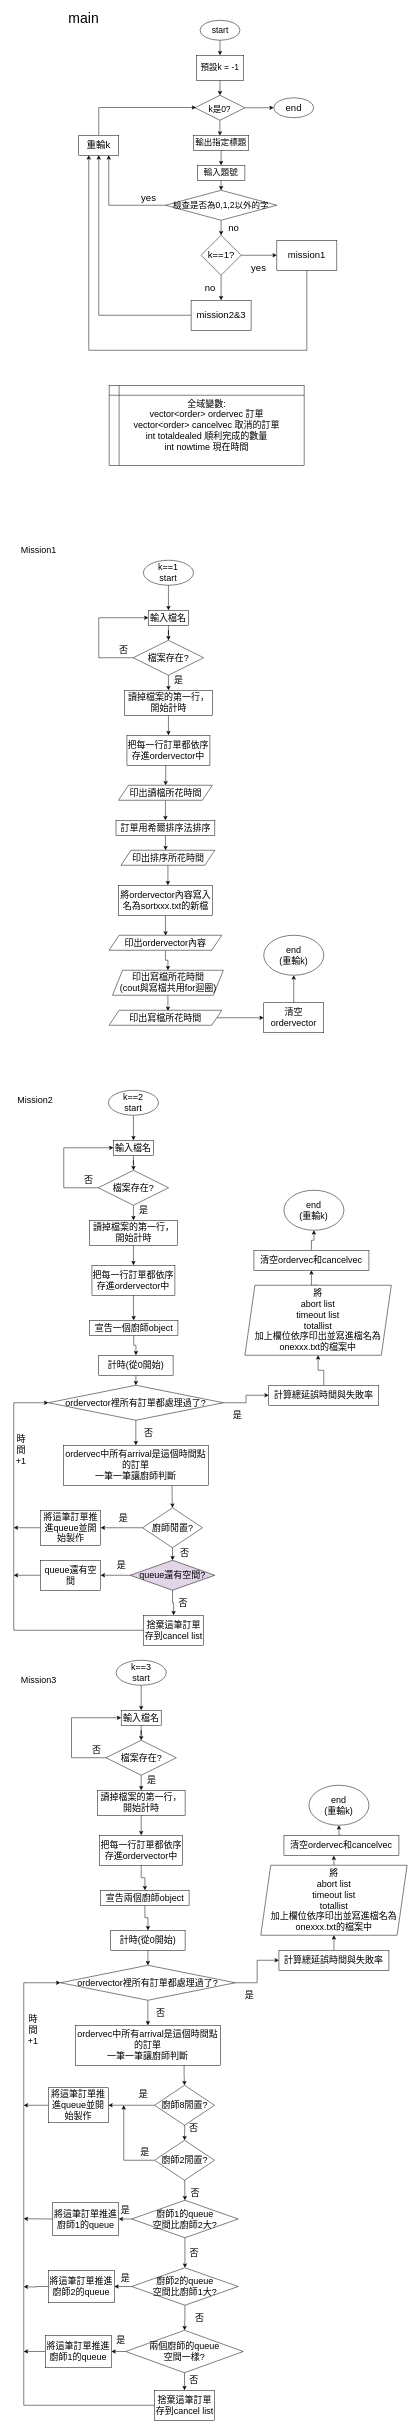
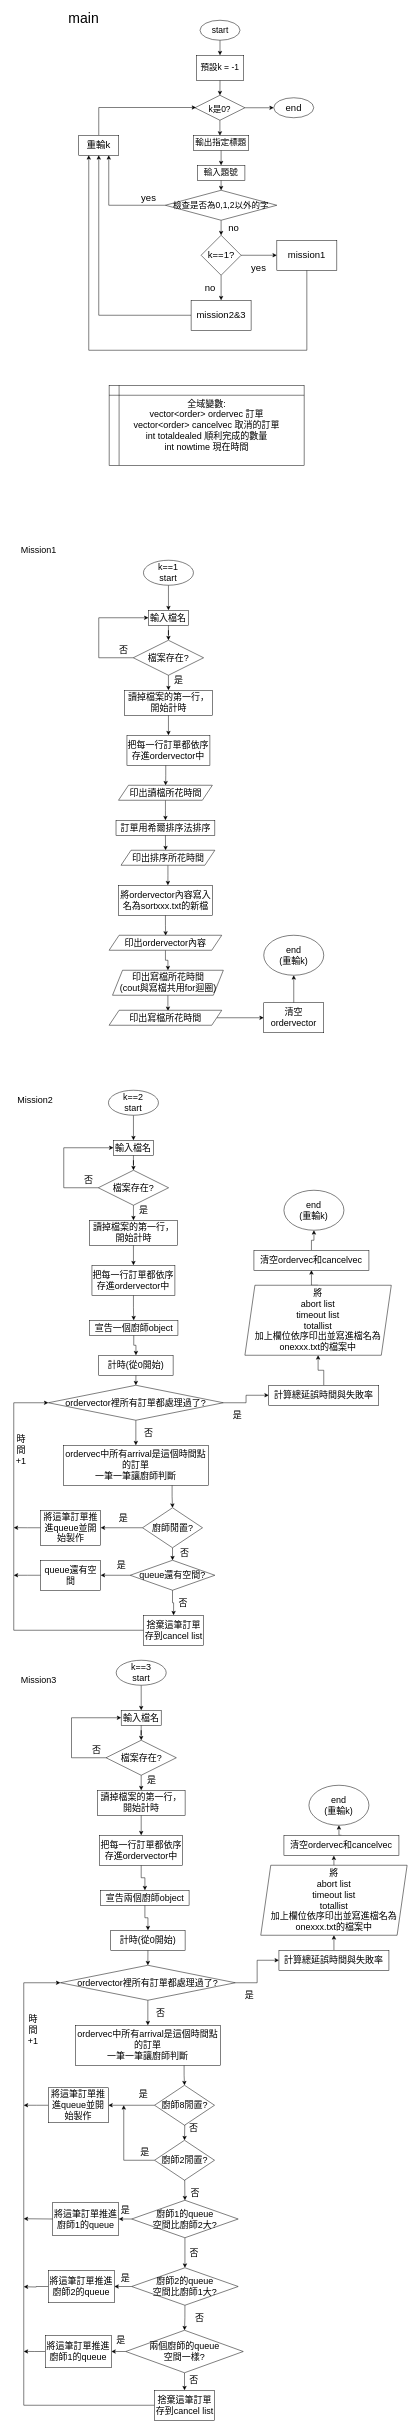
node "queue還有空間?": fillcolor #e1d5e7 -> #ffffff
